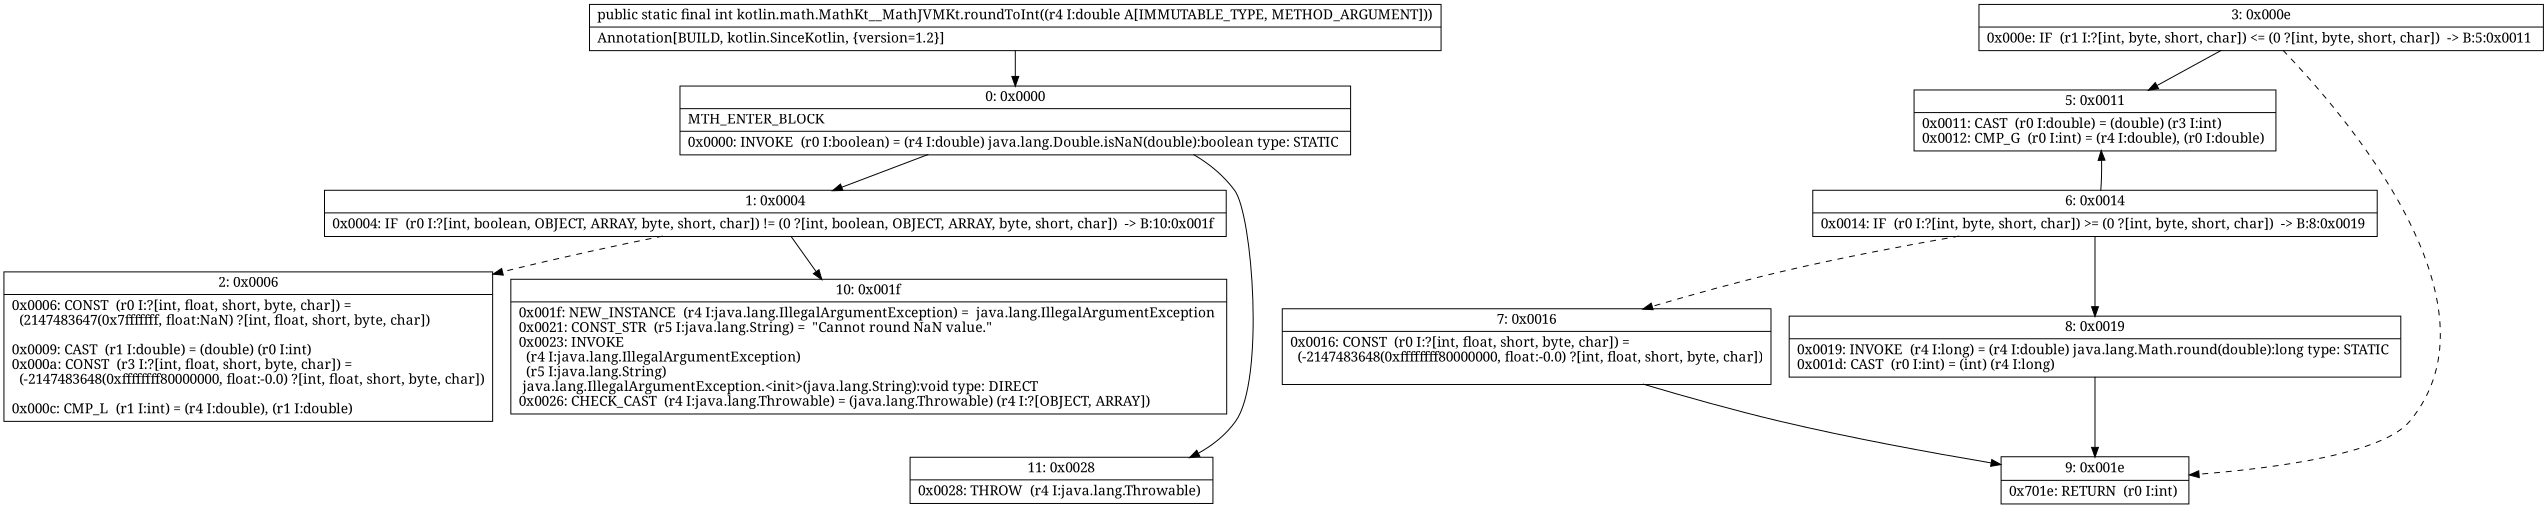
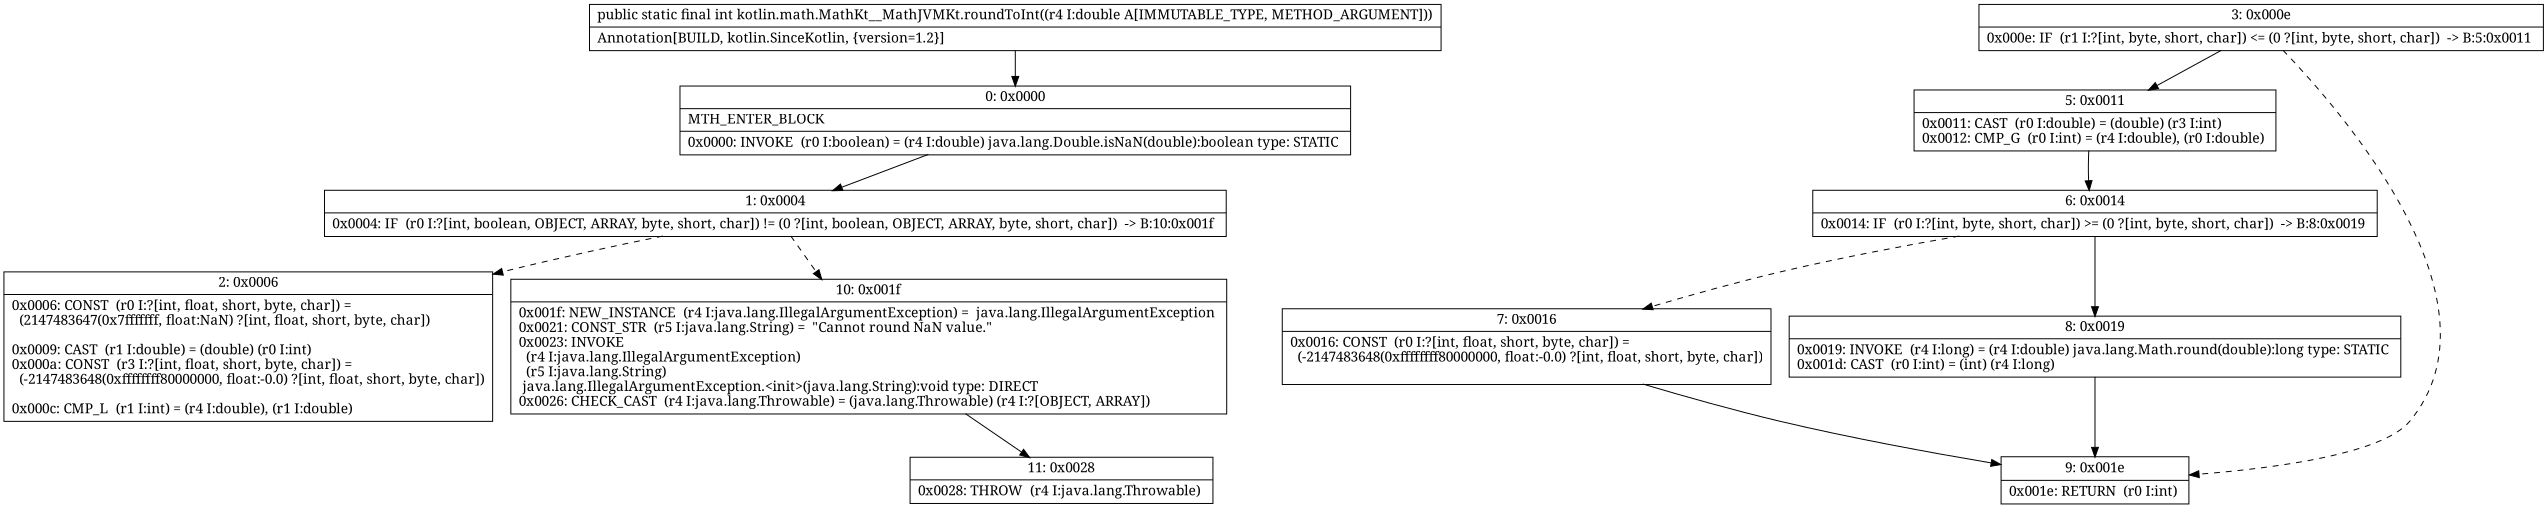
edge "6: 0x0014" -> "5: 0x0011": reversed
edge "1: 0x0004" -> "10: 0x001f": style solid -> dashed
edge "0: 0x0000" -> "11: 0x0028": now "10: 0x001f" -> "11: 0x0028"
node "9: 0x001e": text "0x701e: RETURN  (r0 I:int)" -> "0x001e: RETURN  (r0 I:int)"
